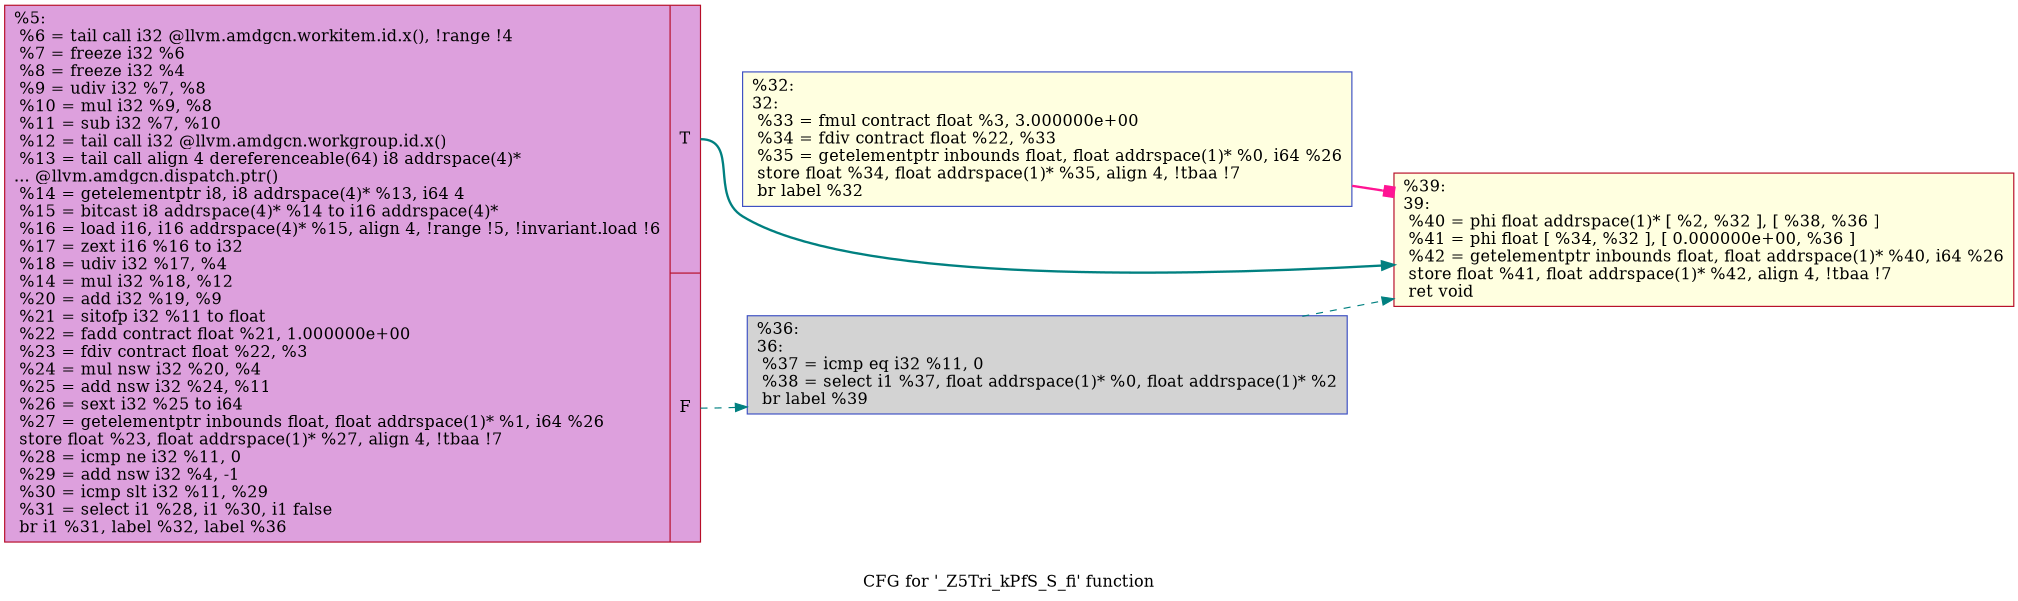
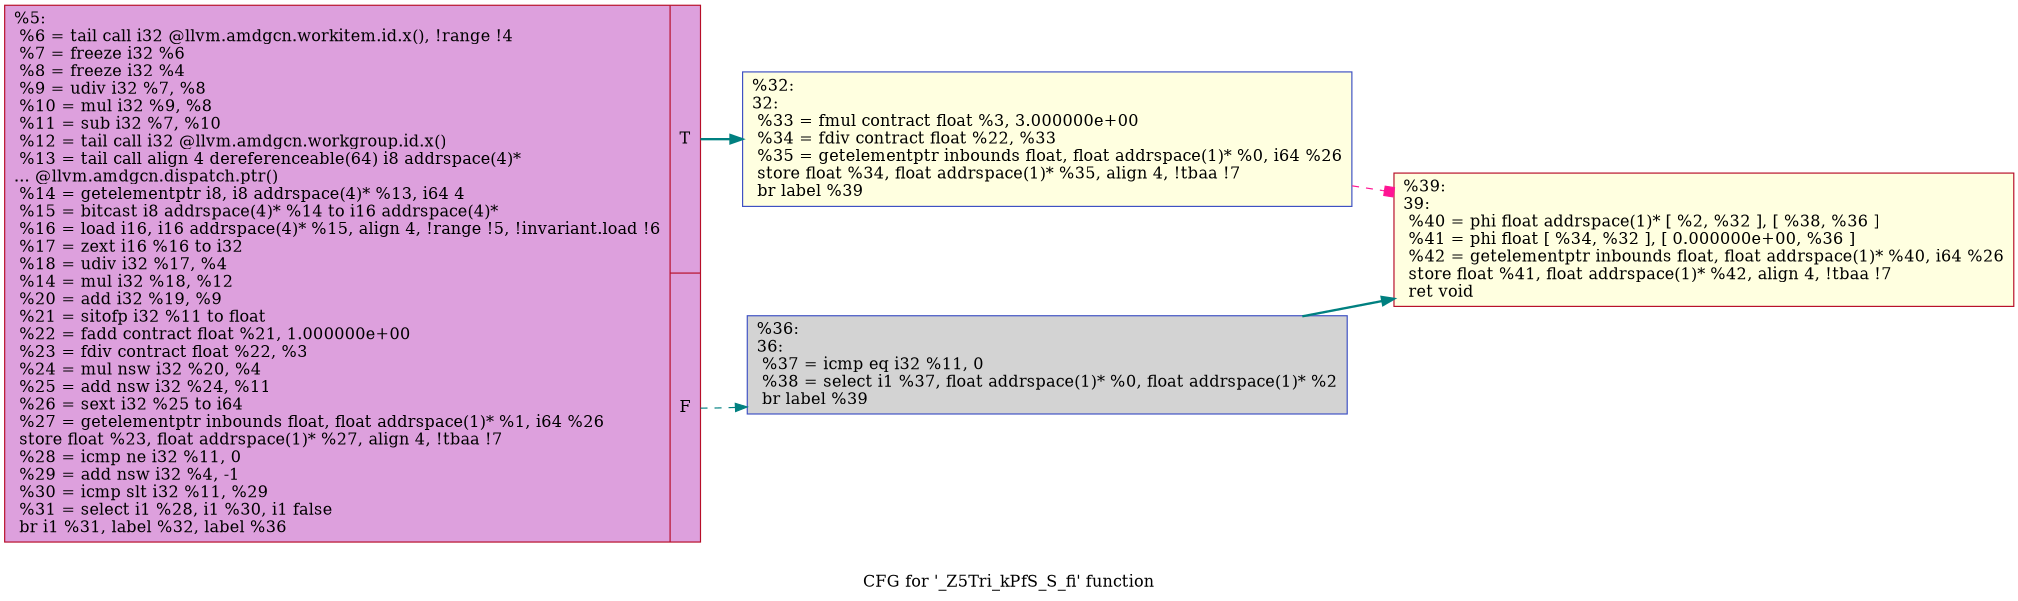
edge "%32:" -> "%39:": style bold -> dashed
node "%32:": text "br label %32" -> "br label %39"
edge "%5:" -> "%39:": now "%5:" -> "%32:"
edge "%36:" -> "%39:": style dashed -> bold
